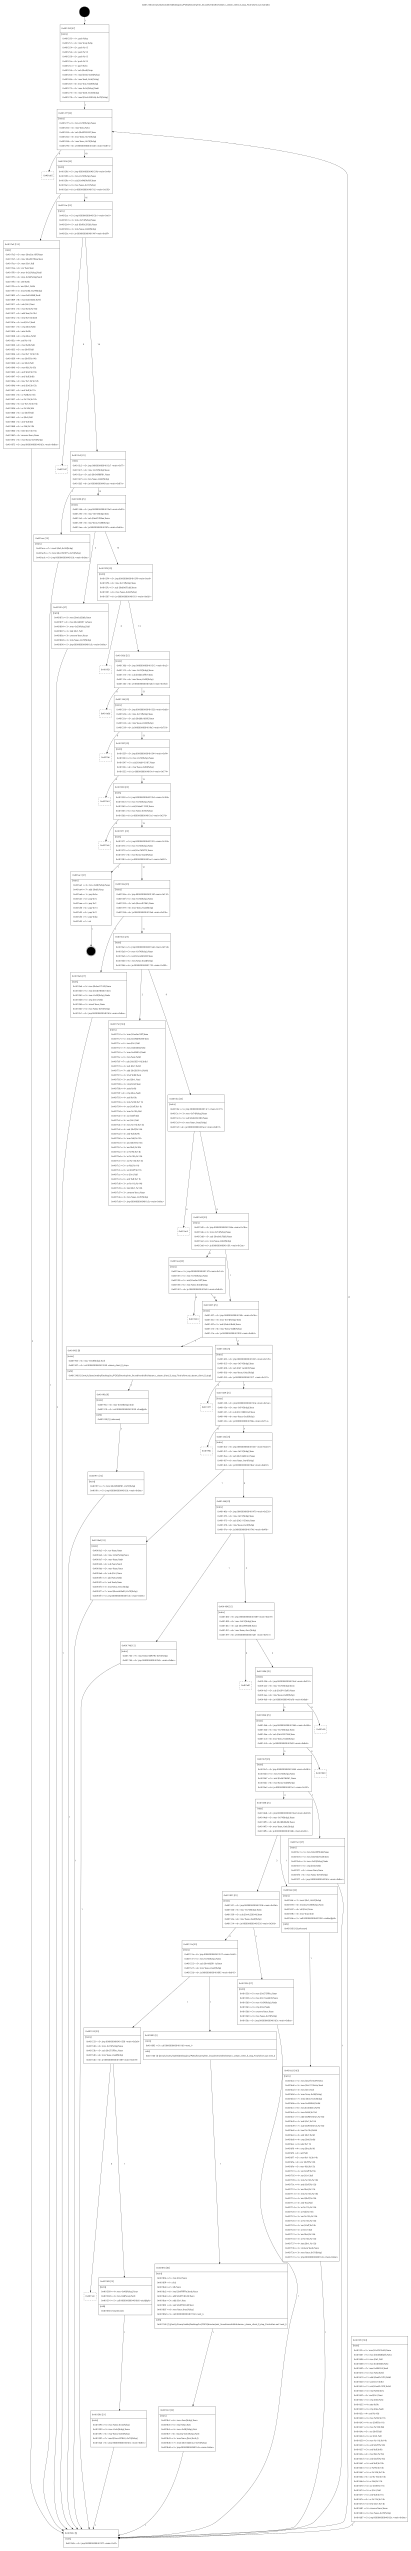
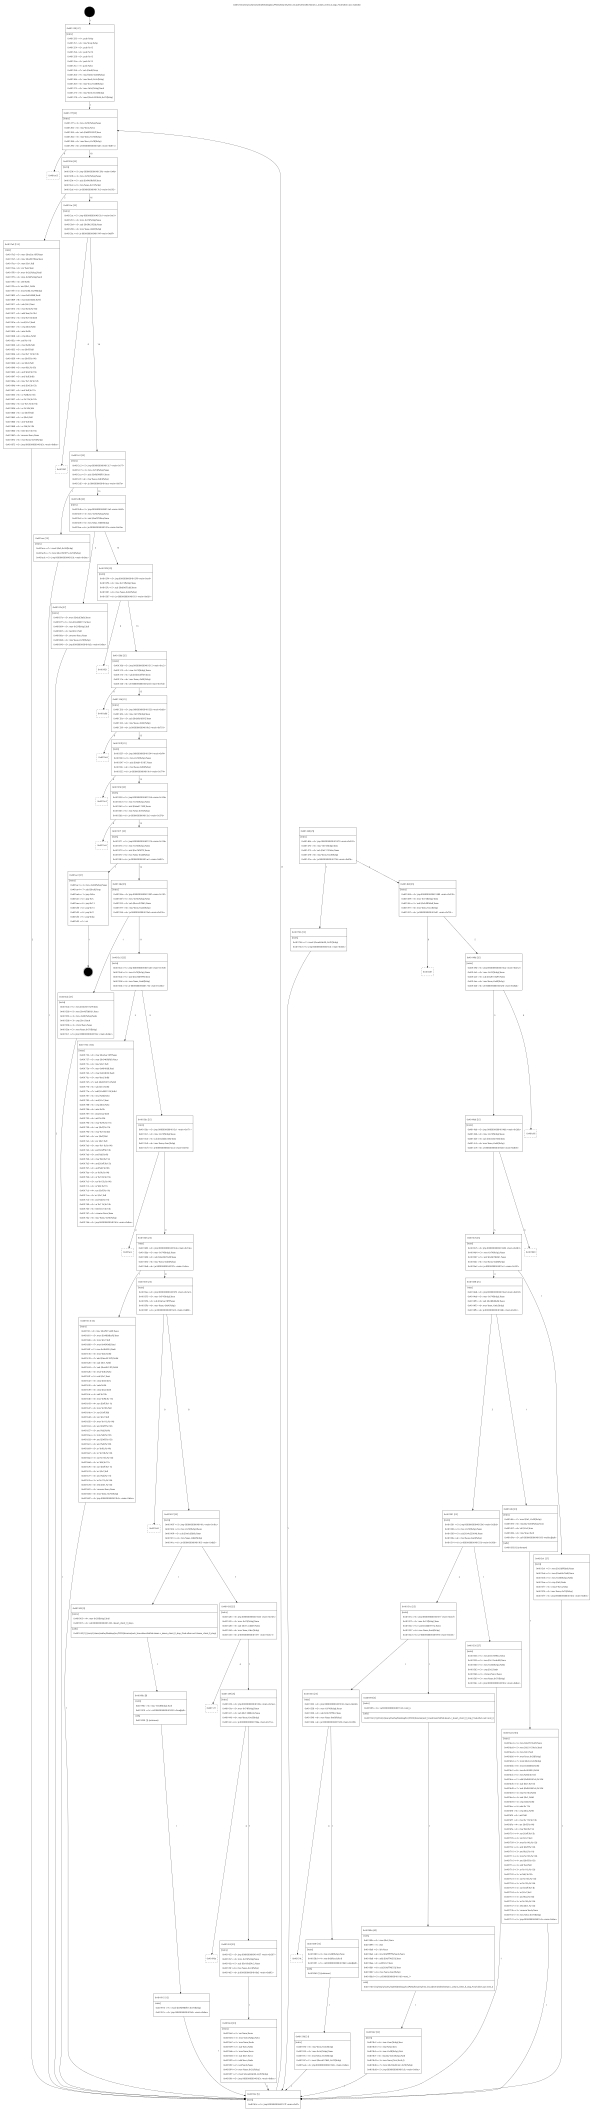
edge "0x4013d5 [25]" -> "0x401407 [25]": now "0x4013d5 [25]" -> "0x4015fc [144]"
edge "0x401452 [25]" -> "0x40146b [25]": removed, label "6"
